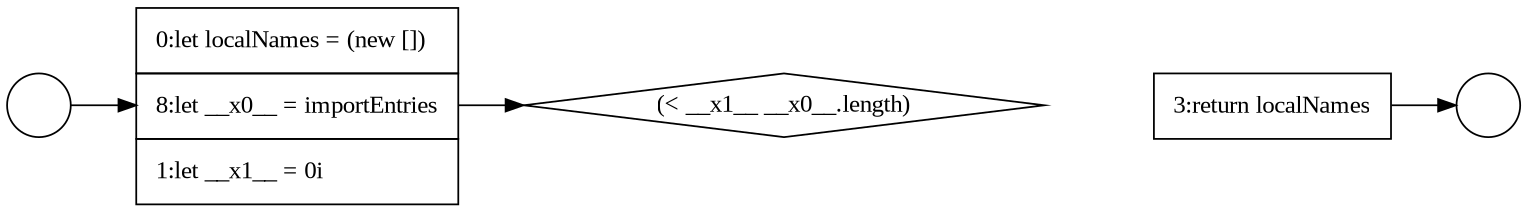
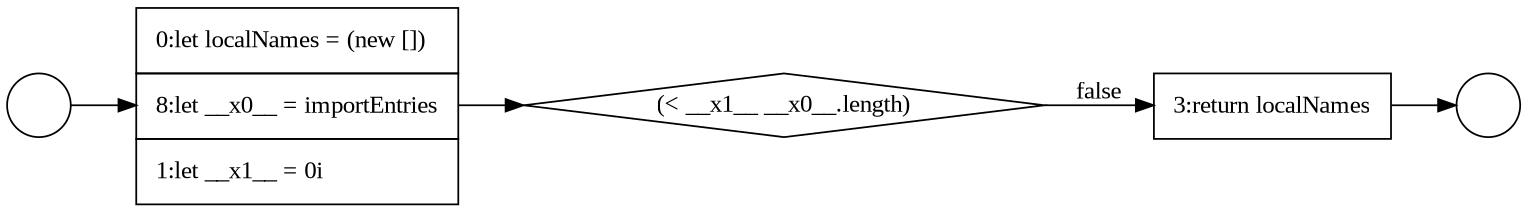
edge "(< __x1__ __x0__.length)" -> "3:return localNames": added, label "false"
